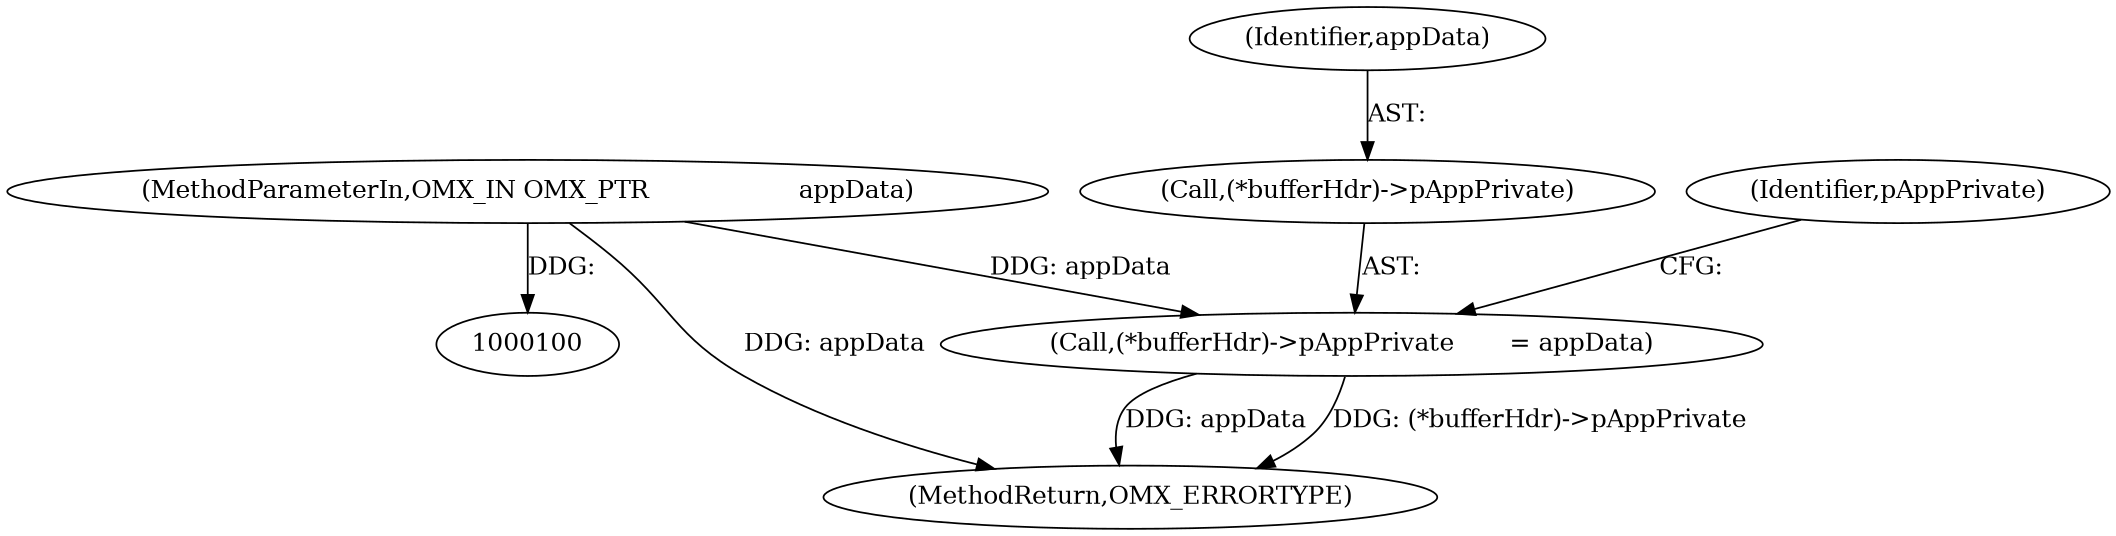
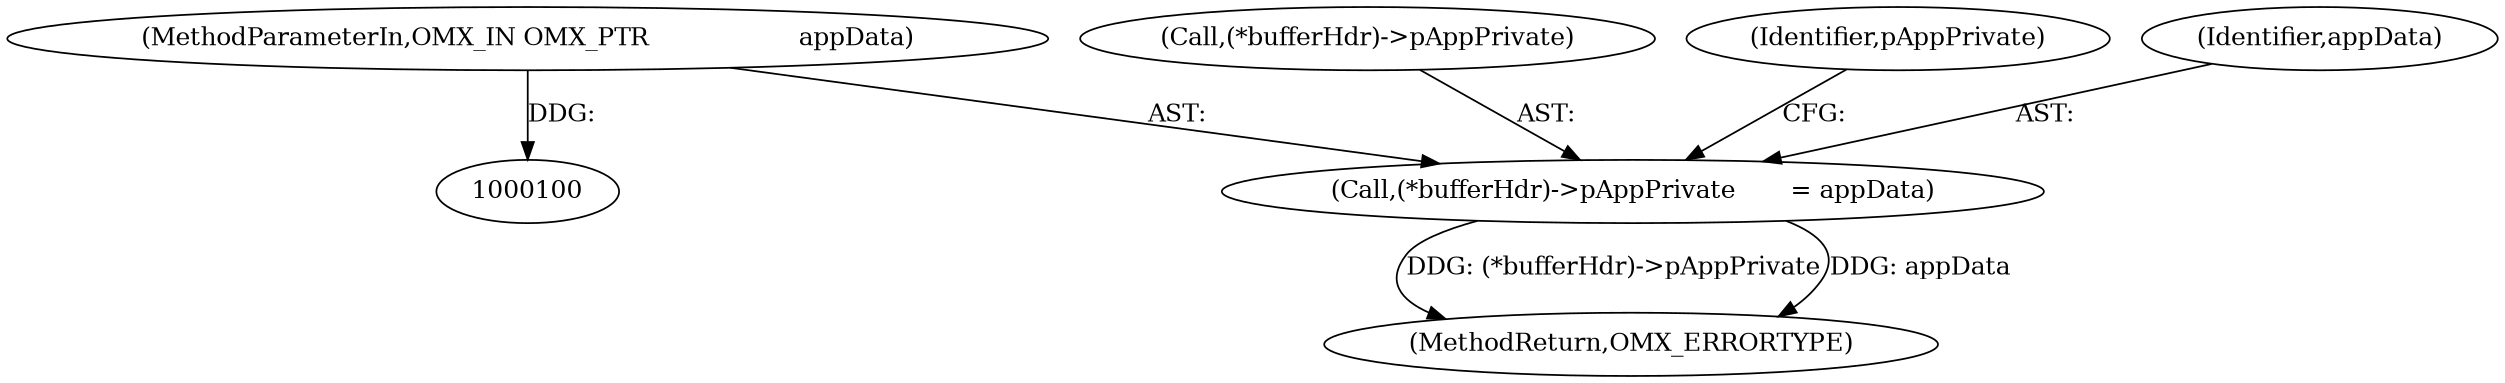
edge "(Identifier,appData)" -> "(Call,(*bufferHdr)->pAppPrivate)": now "(Identifier,appData)" -> "(Call,(*bufferHdr)->pAppPrivate       = appData)"
edge "(MethodParameterIn,OMX_IN OMX_PTR                   appData)" -> "(Call,(*bufferHdr)->pAppPrivate       = appData)": label "DDG: appData" -> "AST: "
edge "(MethodParameterIn,OMX_IN OMX_PTR                   appData)" -> "(MethodReturn,OMX_ERRORTYPE)": removed, label "DDG: appData"
